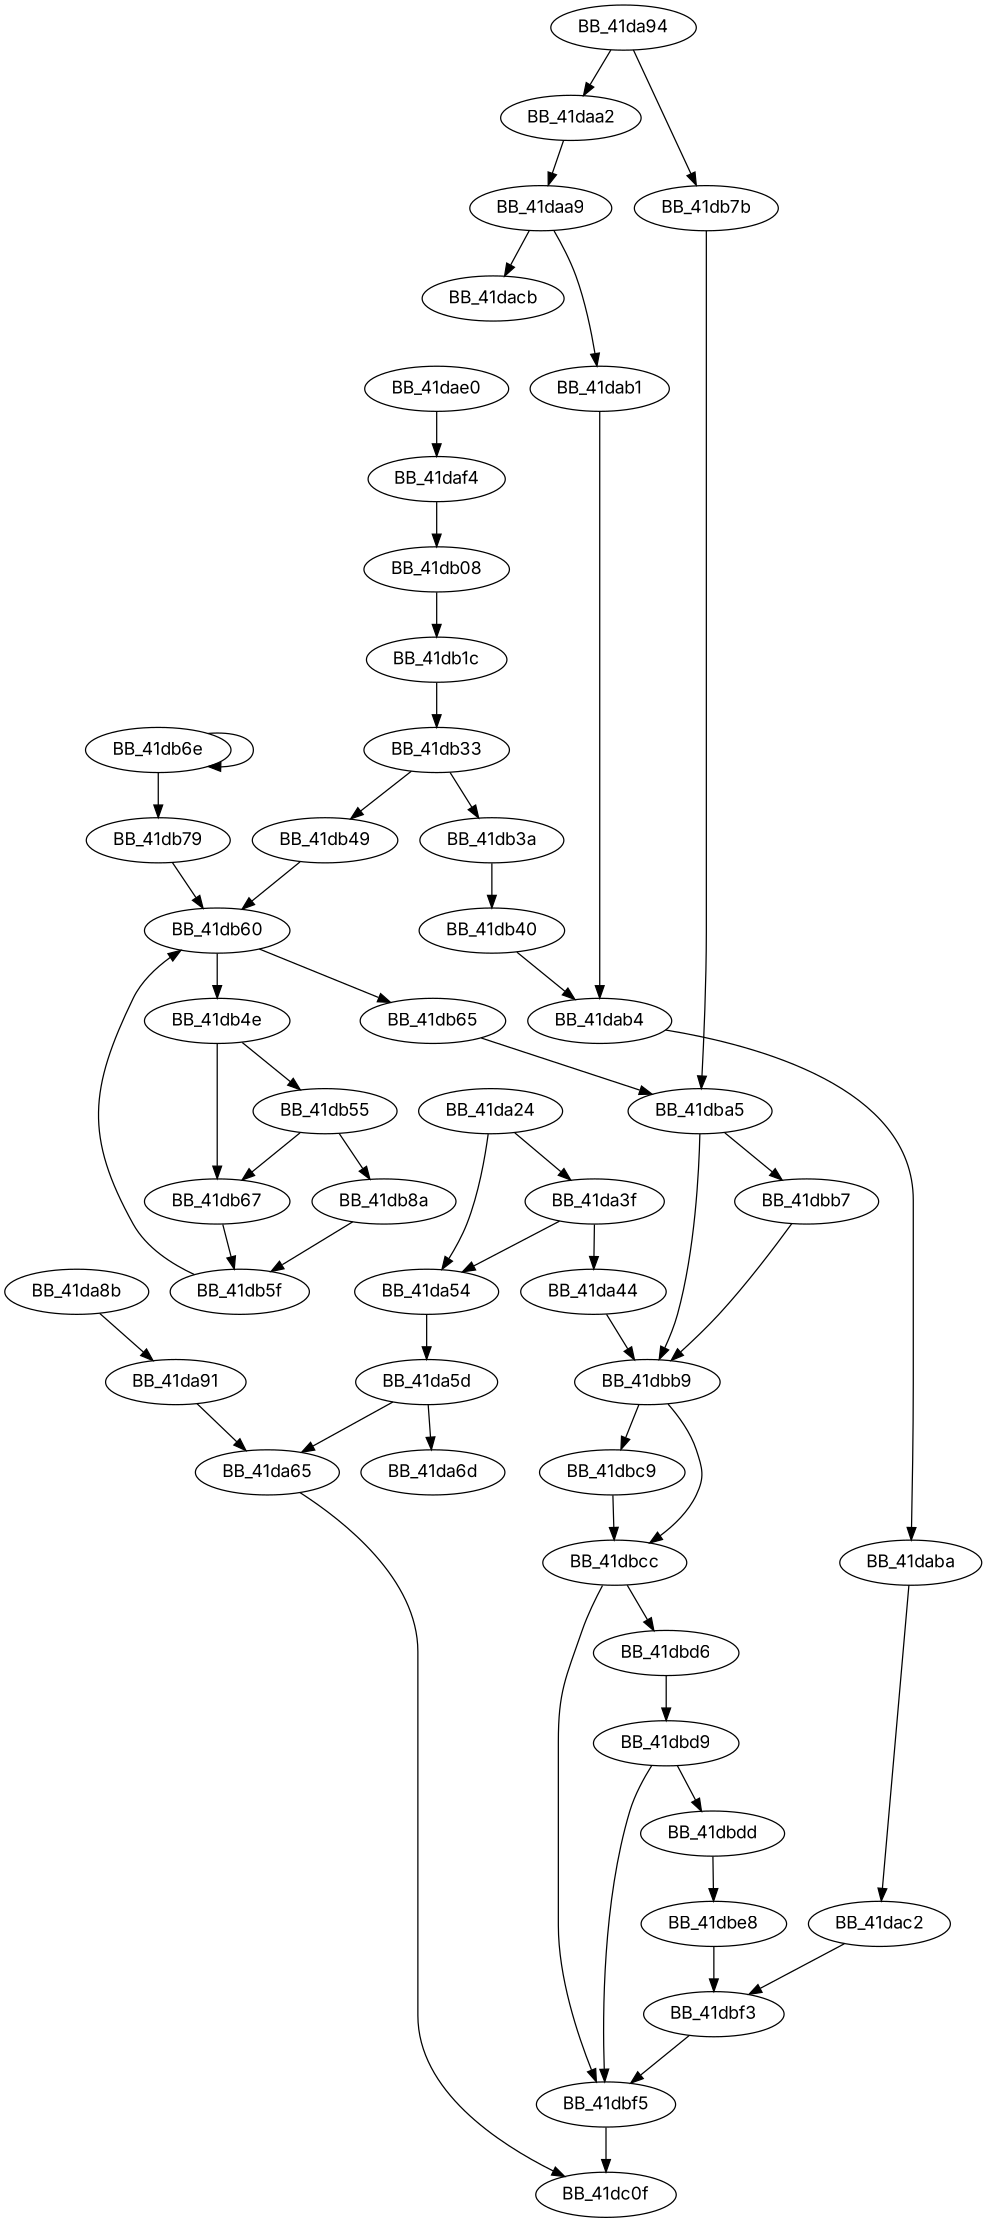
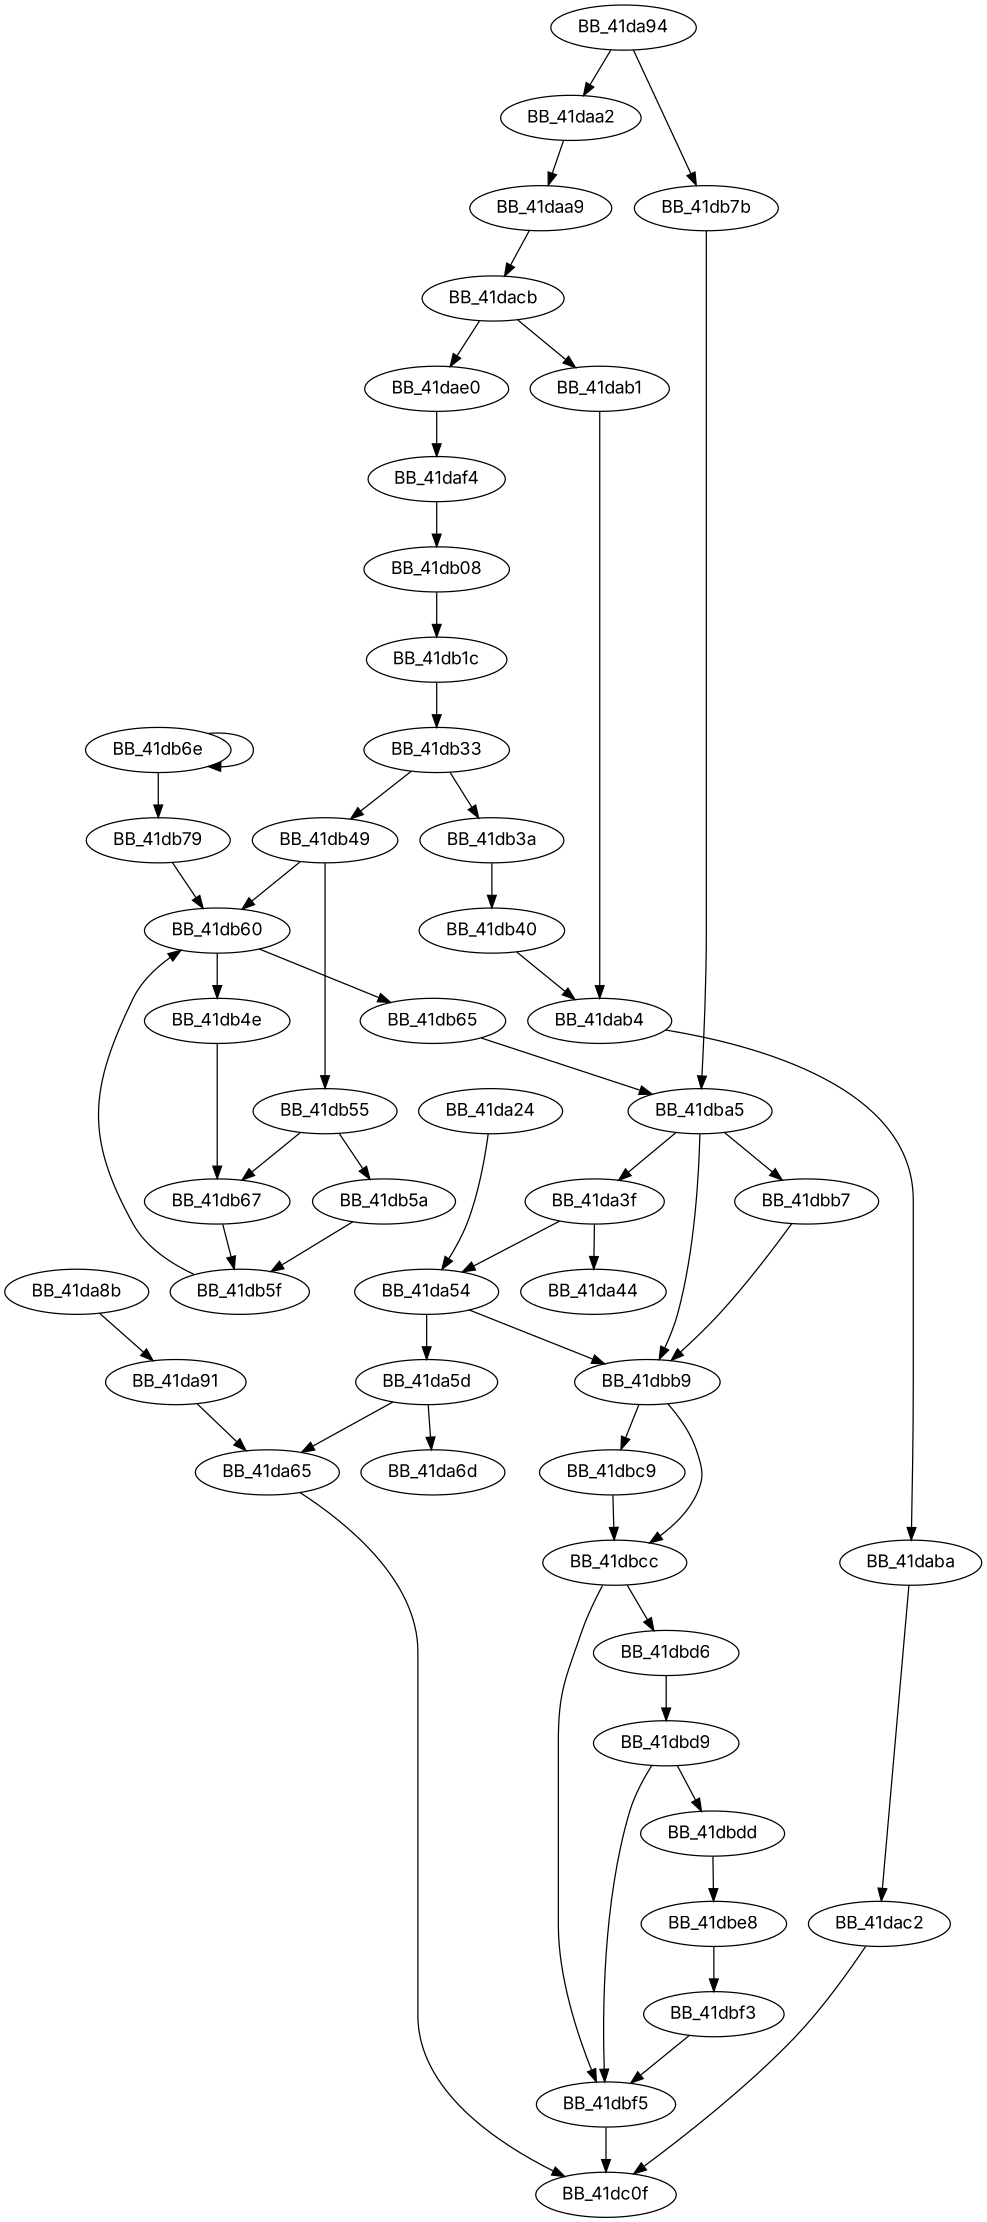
edge "BB_41daa9" -> "BB_41dab1": now "BB_41dacb" -> "BB_41dab1"
edge "BB_41dacb" -> "BB_41dae0": added
edge "BB_41db4e" -> "BB_41db55": now "BB_41db49" -> "BB_41db55"
edge "BB_41da24" -> "BB_41da3f": now "BB_41dba5" -> "BB_41da3f"
node "BB_41db8a": label "BB_41db8a" -> "BB_41db5a"
edge "BB_41da44" -> "BB_41dbb9": now "BB_41da54" -> "BB_41dbb9"
edge "BB_41dac2" -> "BB_41dbf3": now "BB_41dac2" -> "BB_41dc0f"
